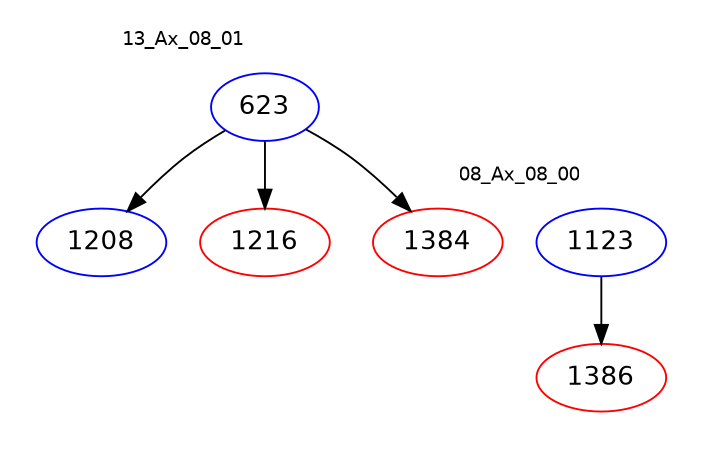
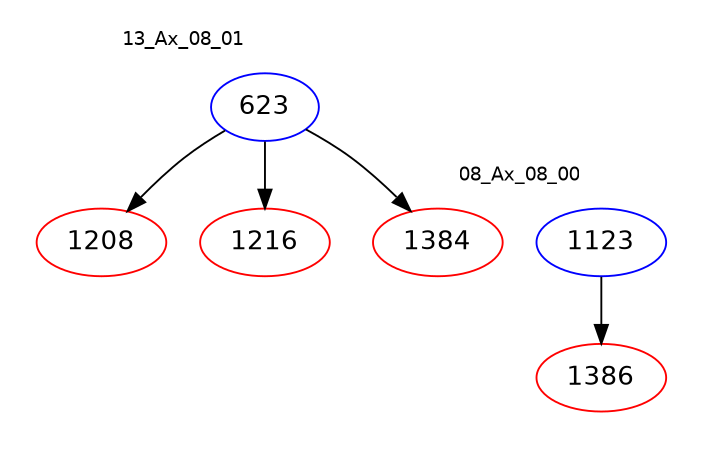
node "1208": color blue -> red
